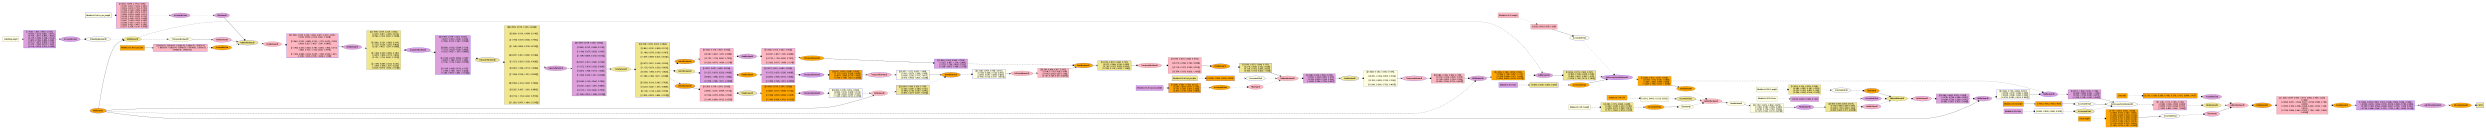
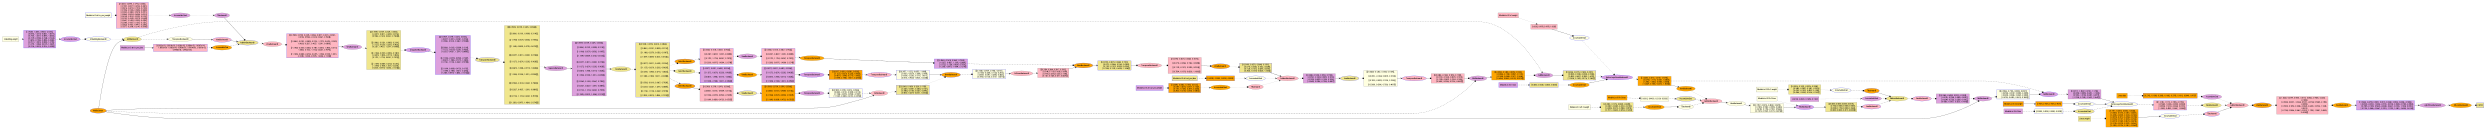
node "ModuleList.0.att.in_proj_bias": fillcolor orange -> plum
node "ModuleList.0.ffn.0.ffn": label "ModuleList.0.ffn.0.ffn" -> "ModuleList.0.ffn.0.bias"
edge "ModuleList.0.ffn.2.bias" -> "[-0.4120, -0.4941,  0.1459, -0.1122]": now "ModuleList.0.ffn.2.bias" -> "ReluBackward0"
node "Linear.weight": fillcolor orange -> khaki
